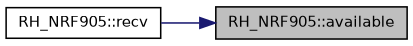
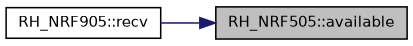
node "RH_NRF905::available": label "RH_NRF905::available" -> "RH_NRF505::available"
